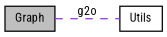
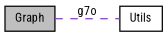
edge "Graph" -- "Utils": label "g2o" -> "g7o"
